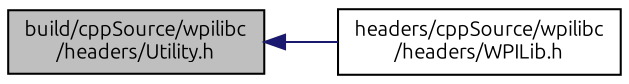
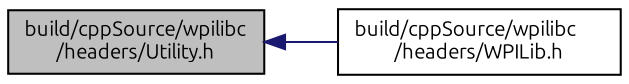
node "headers/cppSource/wpilibc /headers/WPILib.h": label "headers/cppSource/wpilibc /headers/WPILib.h" -> "build/cppSource/wpilibc /headers/WPILib.h"
